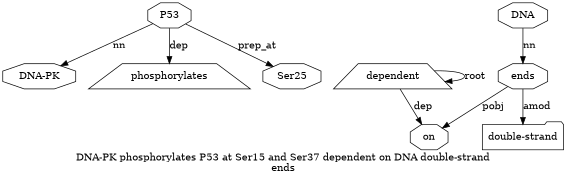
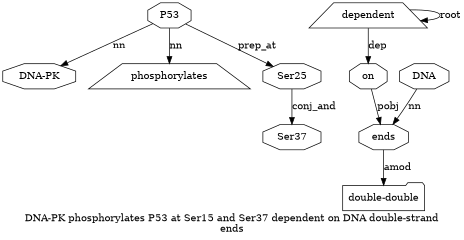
edge "P53" -> "phosphorylates": label "dep" -> "nn"
edge "ends" -> "on": reversed
node "Ser37": added
node "double-strand": label "double-strand" -> "double-double"
